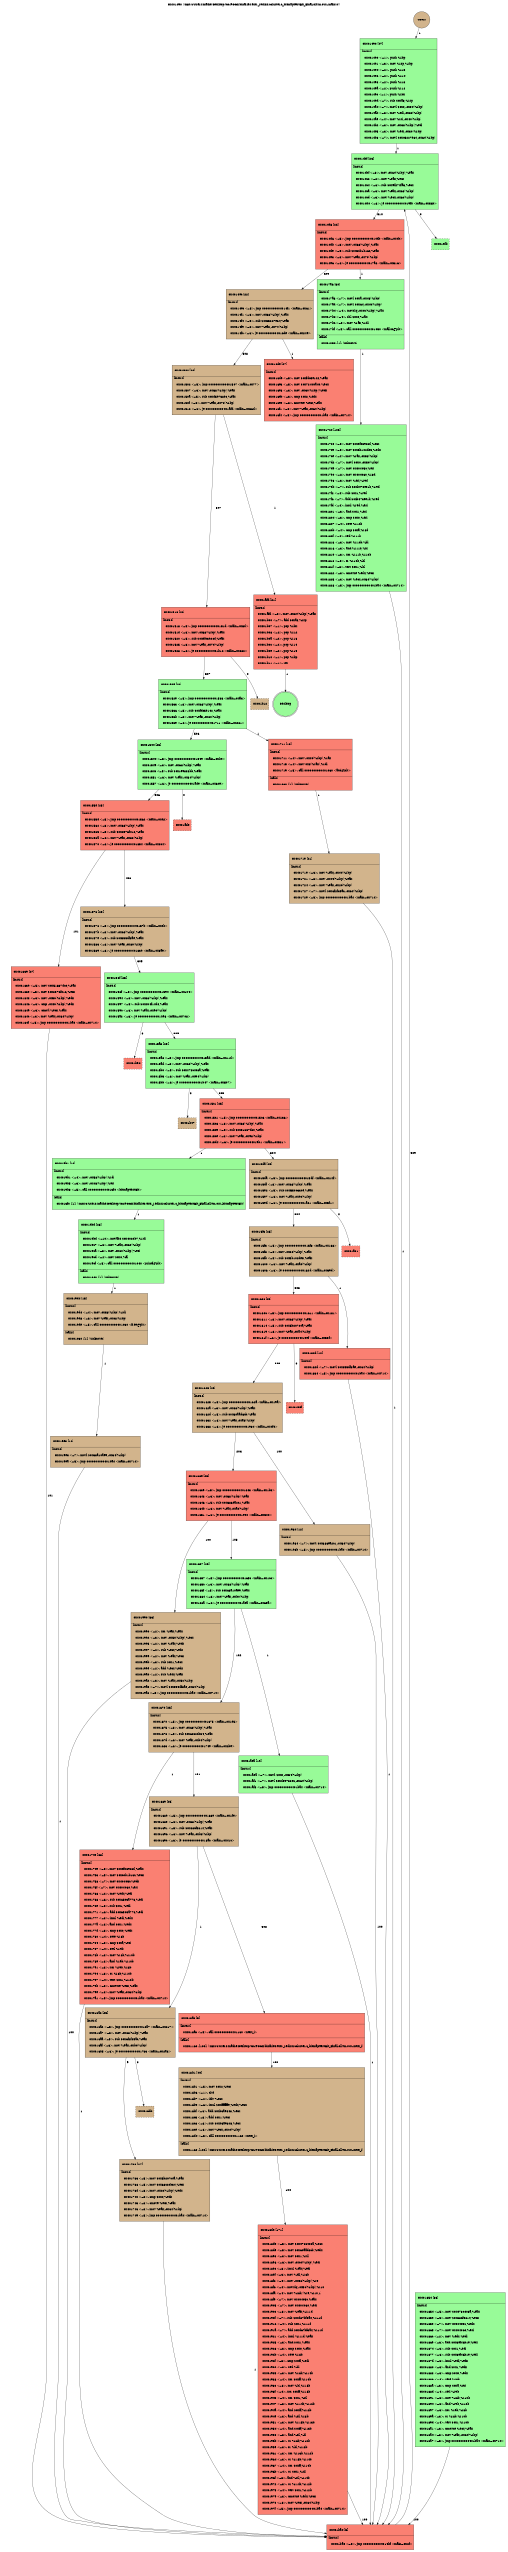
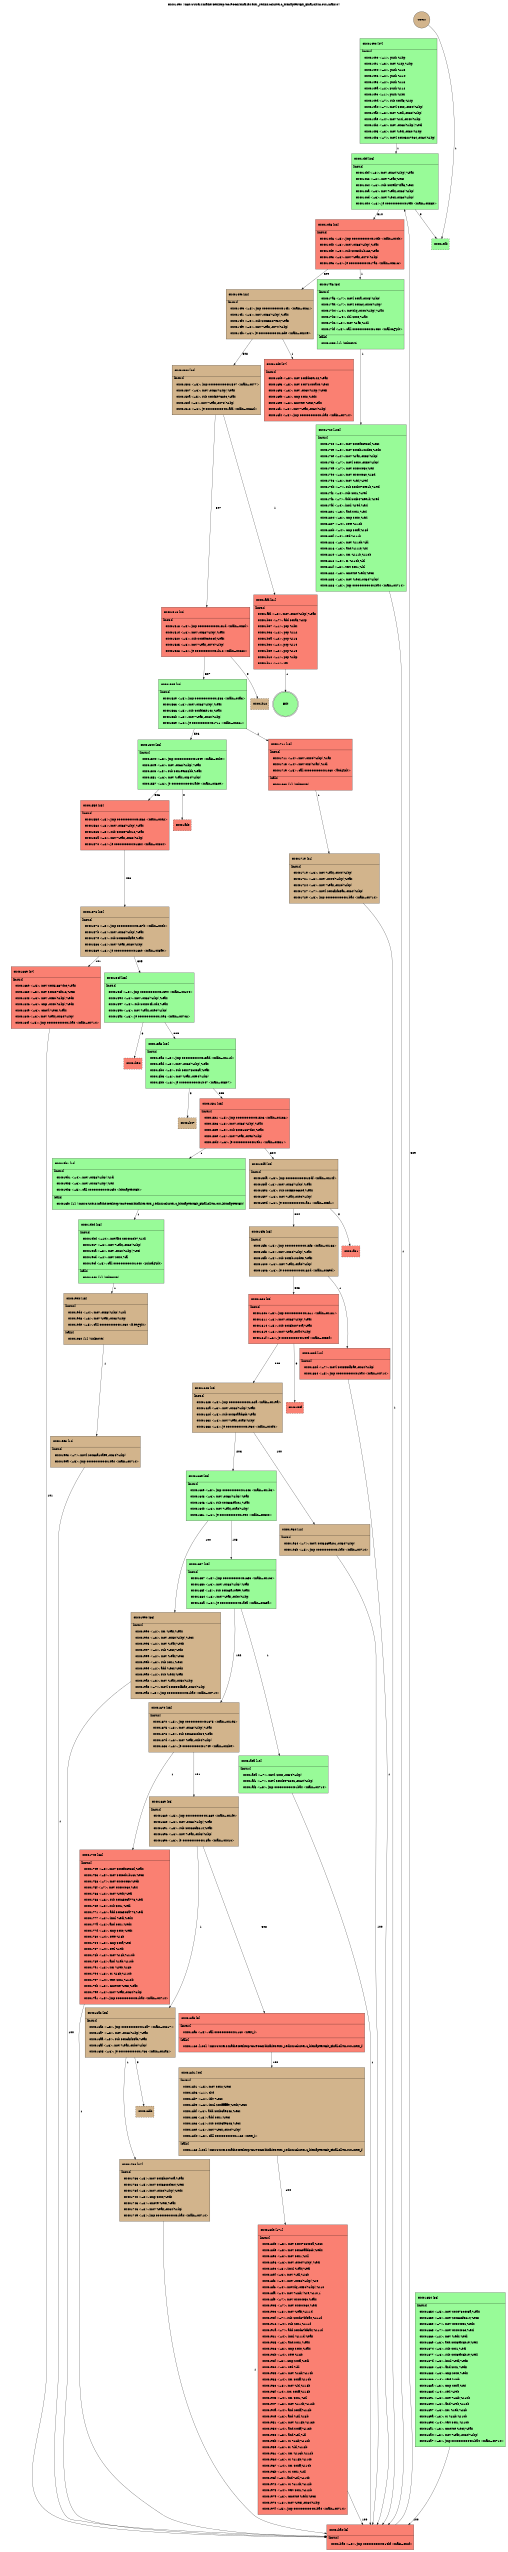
edge "Users" -> "0x401490 [47]": now "Users" -> "0x4019fb"
node "Desktop": label "Desktop" -> "Exit"
edge "0x40155d [25]" -> "0x401839 [27]": now "0x401576 [25]" -> "0x401839 [27]"
node "0x40163e [25]": fillcolor salmon -> palegreen
edge "0x4016a2 [25]" -> "0x401733 [27]": label " 9" -> " 1"
